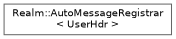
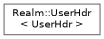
node "Realm::AutoMessageRegistrar < UserHdr >": label "Realm::AutoMessageRegistrar < UserHdr >" -> "Realm::UserHdr < UserHdr >"
